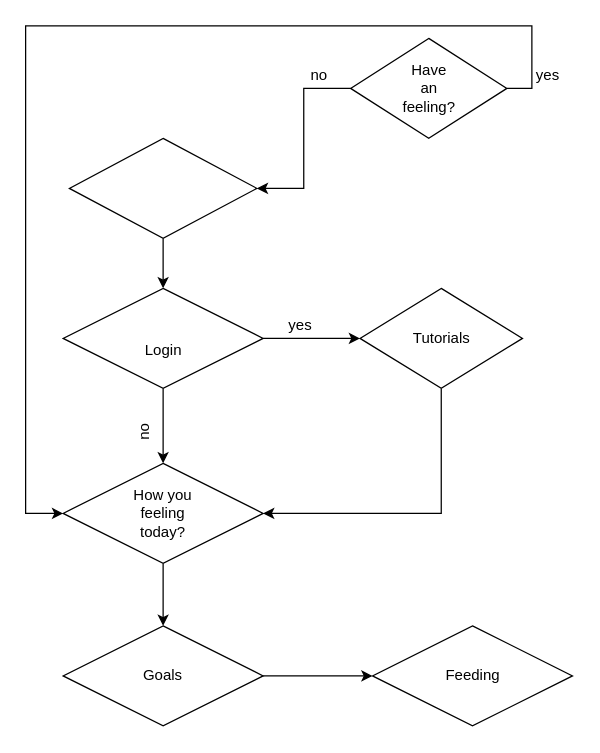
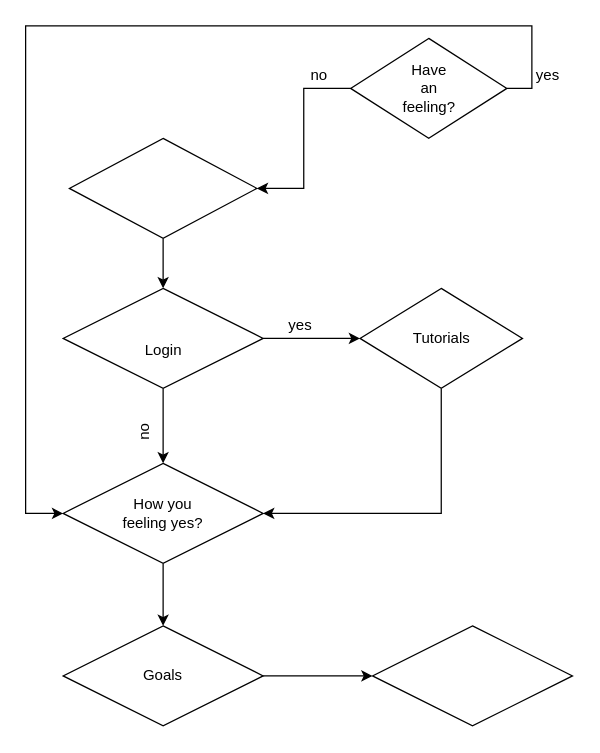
node "How you feeling today?": label "How you feeling today?" -> "How you feeling yes?"
node "Feeding": removed
